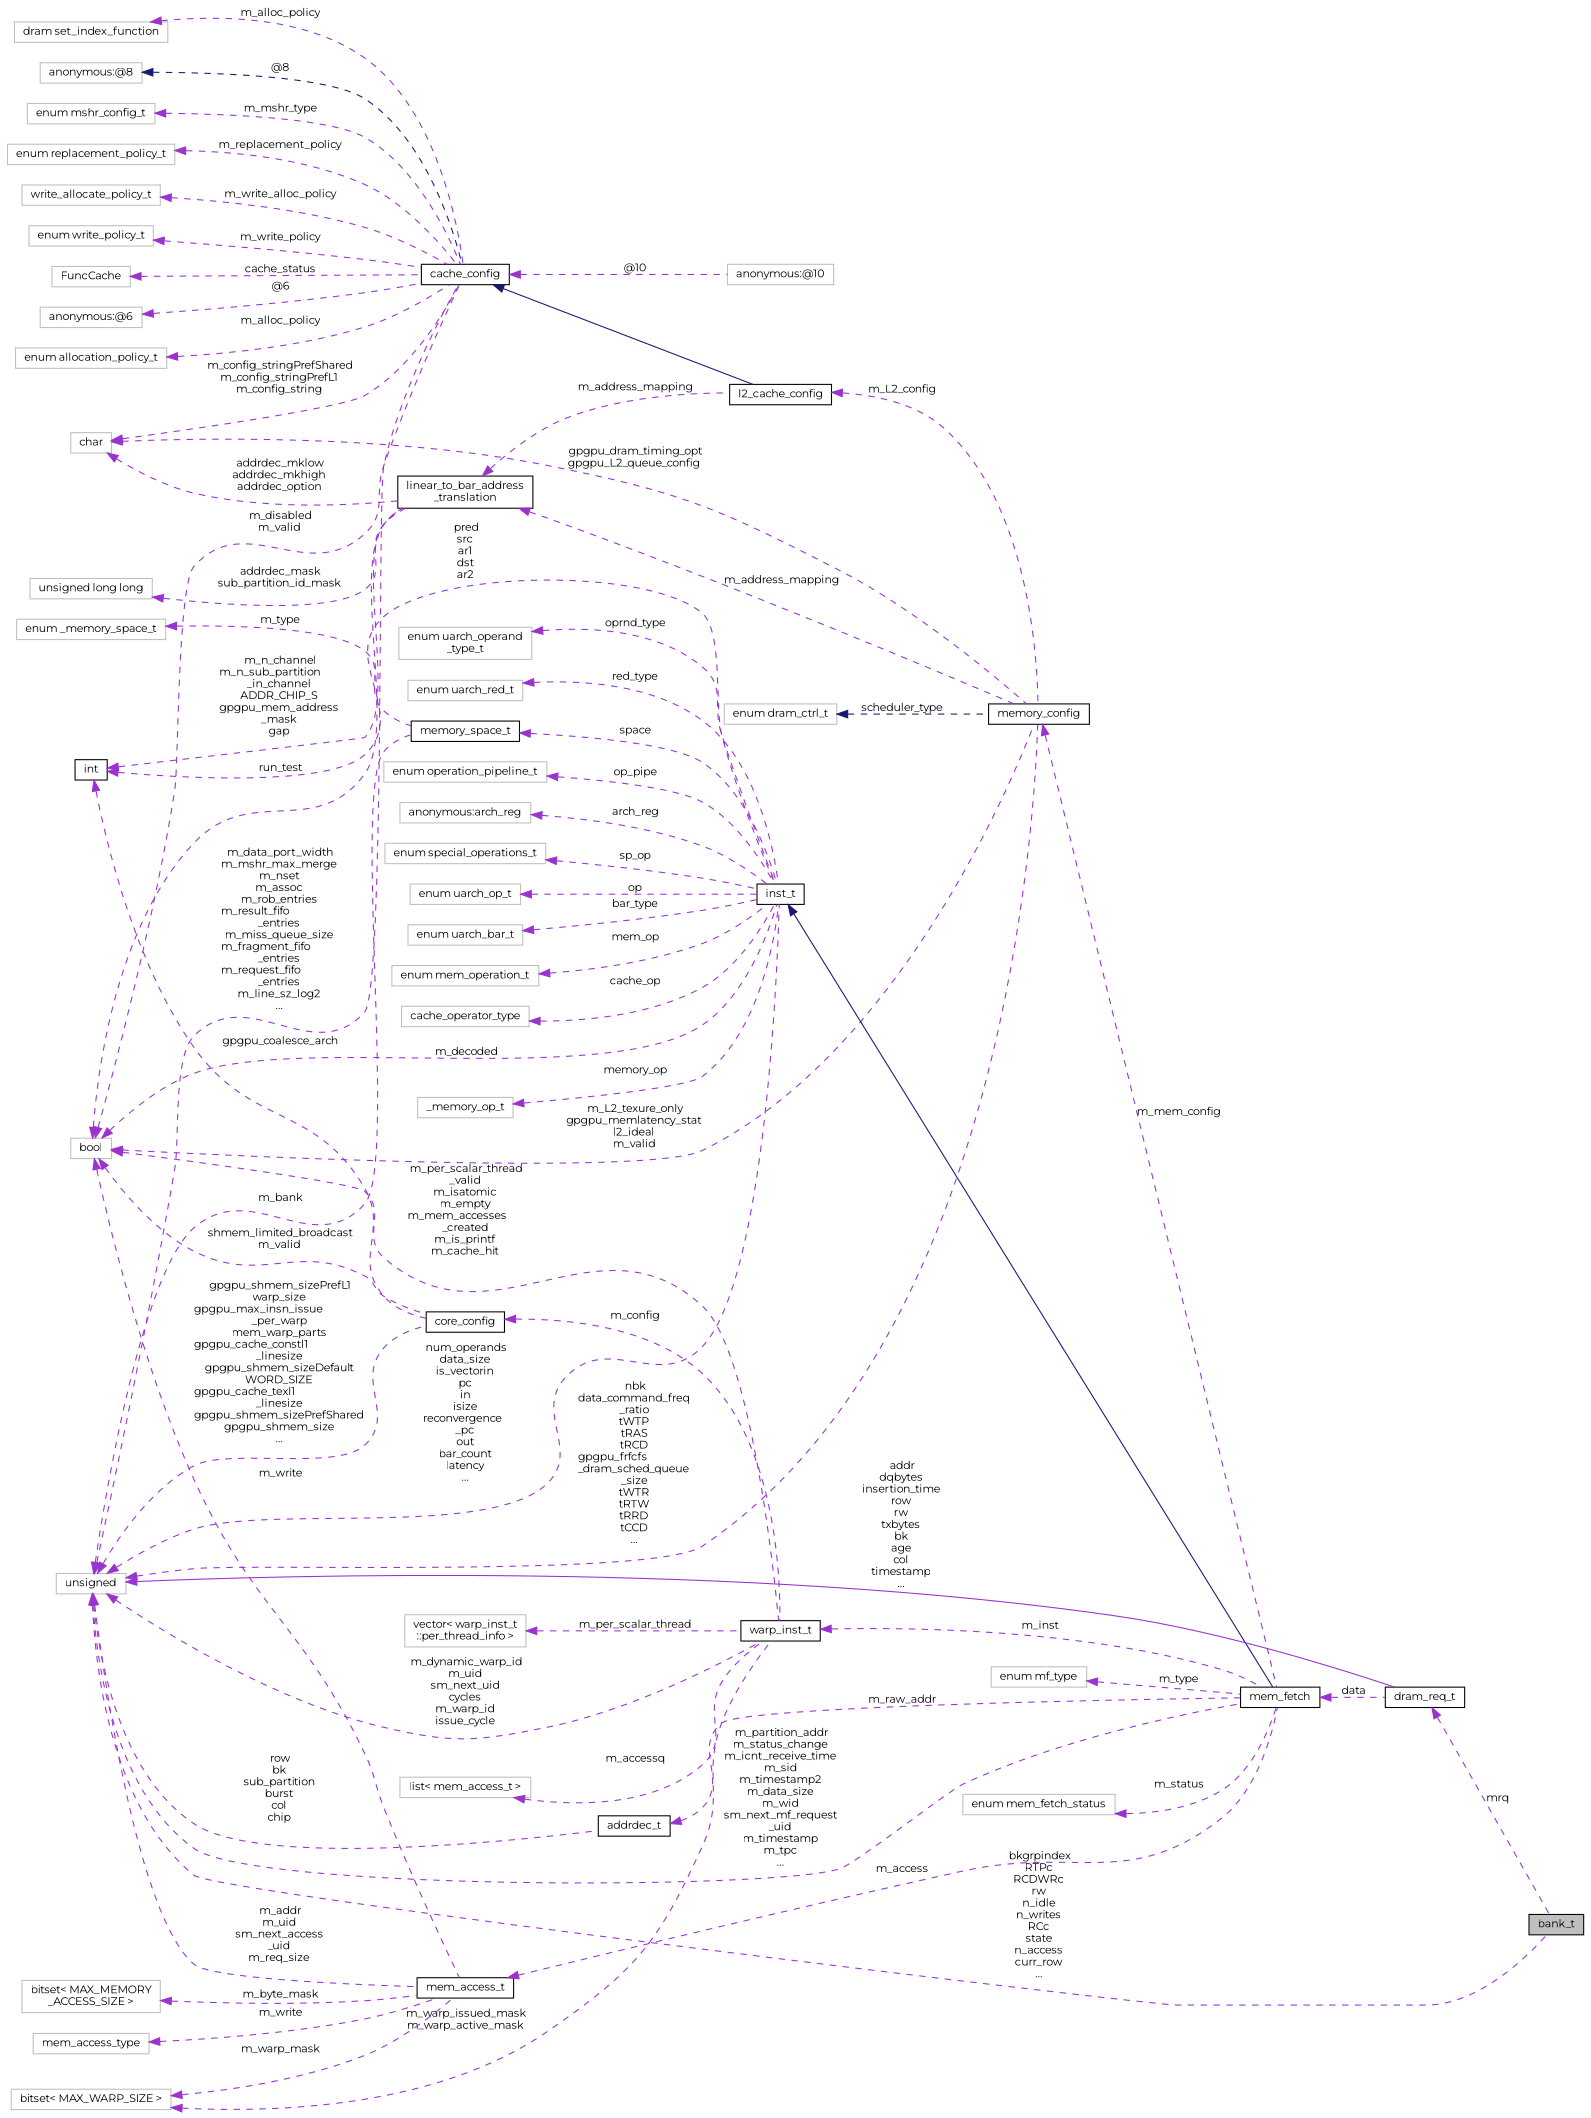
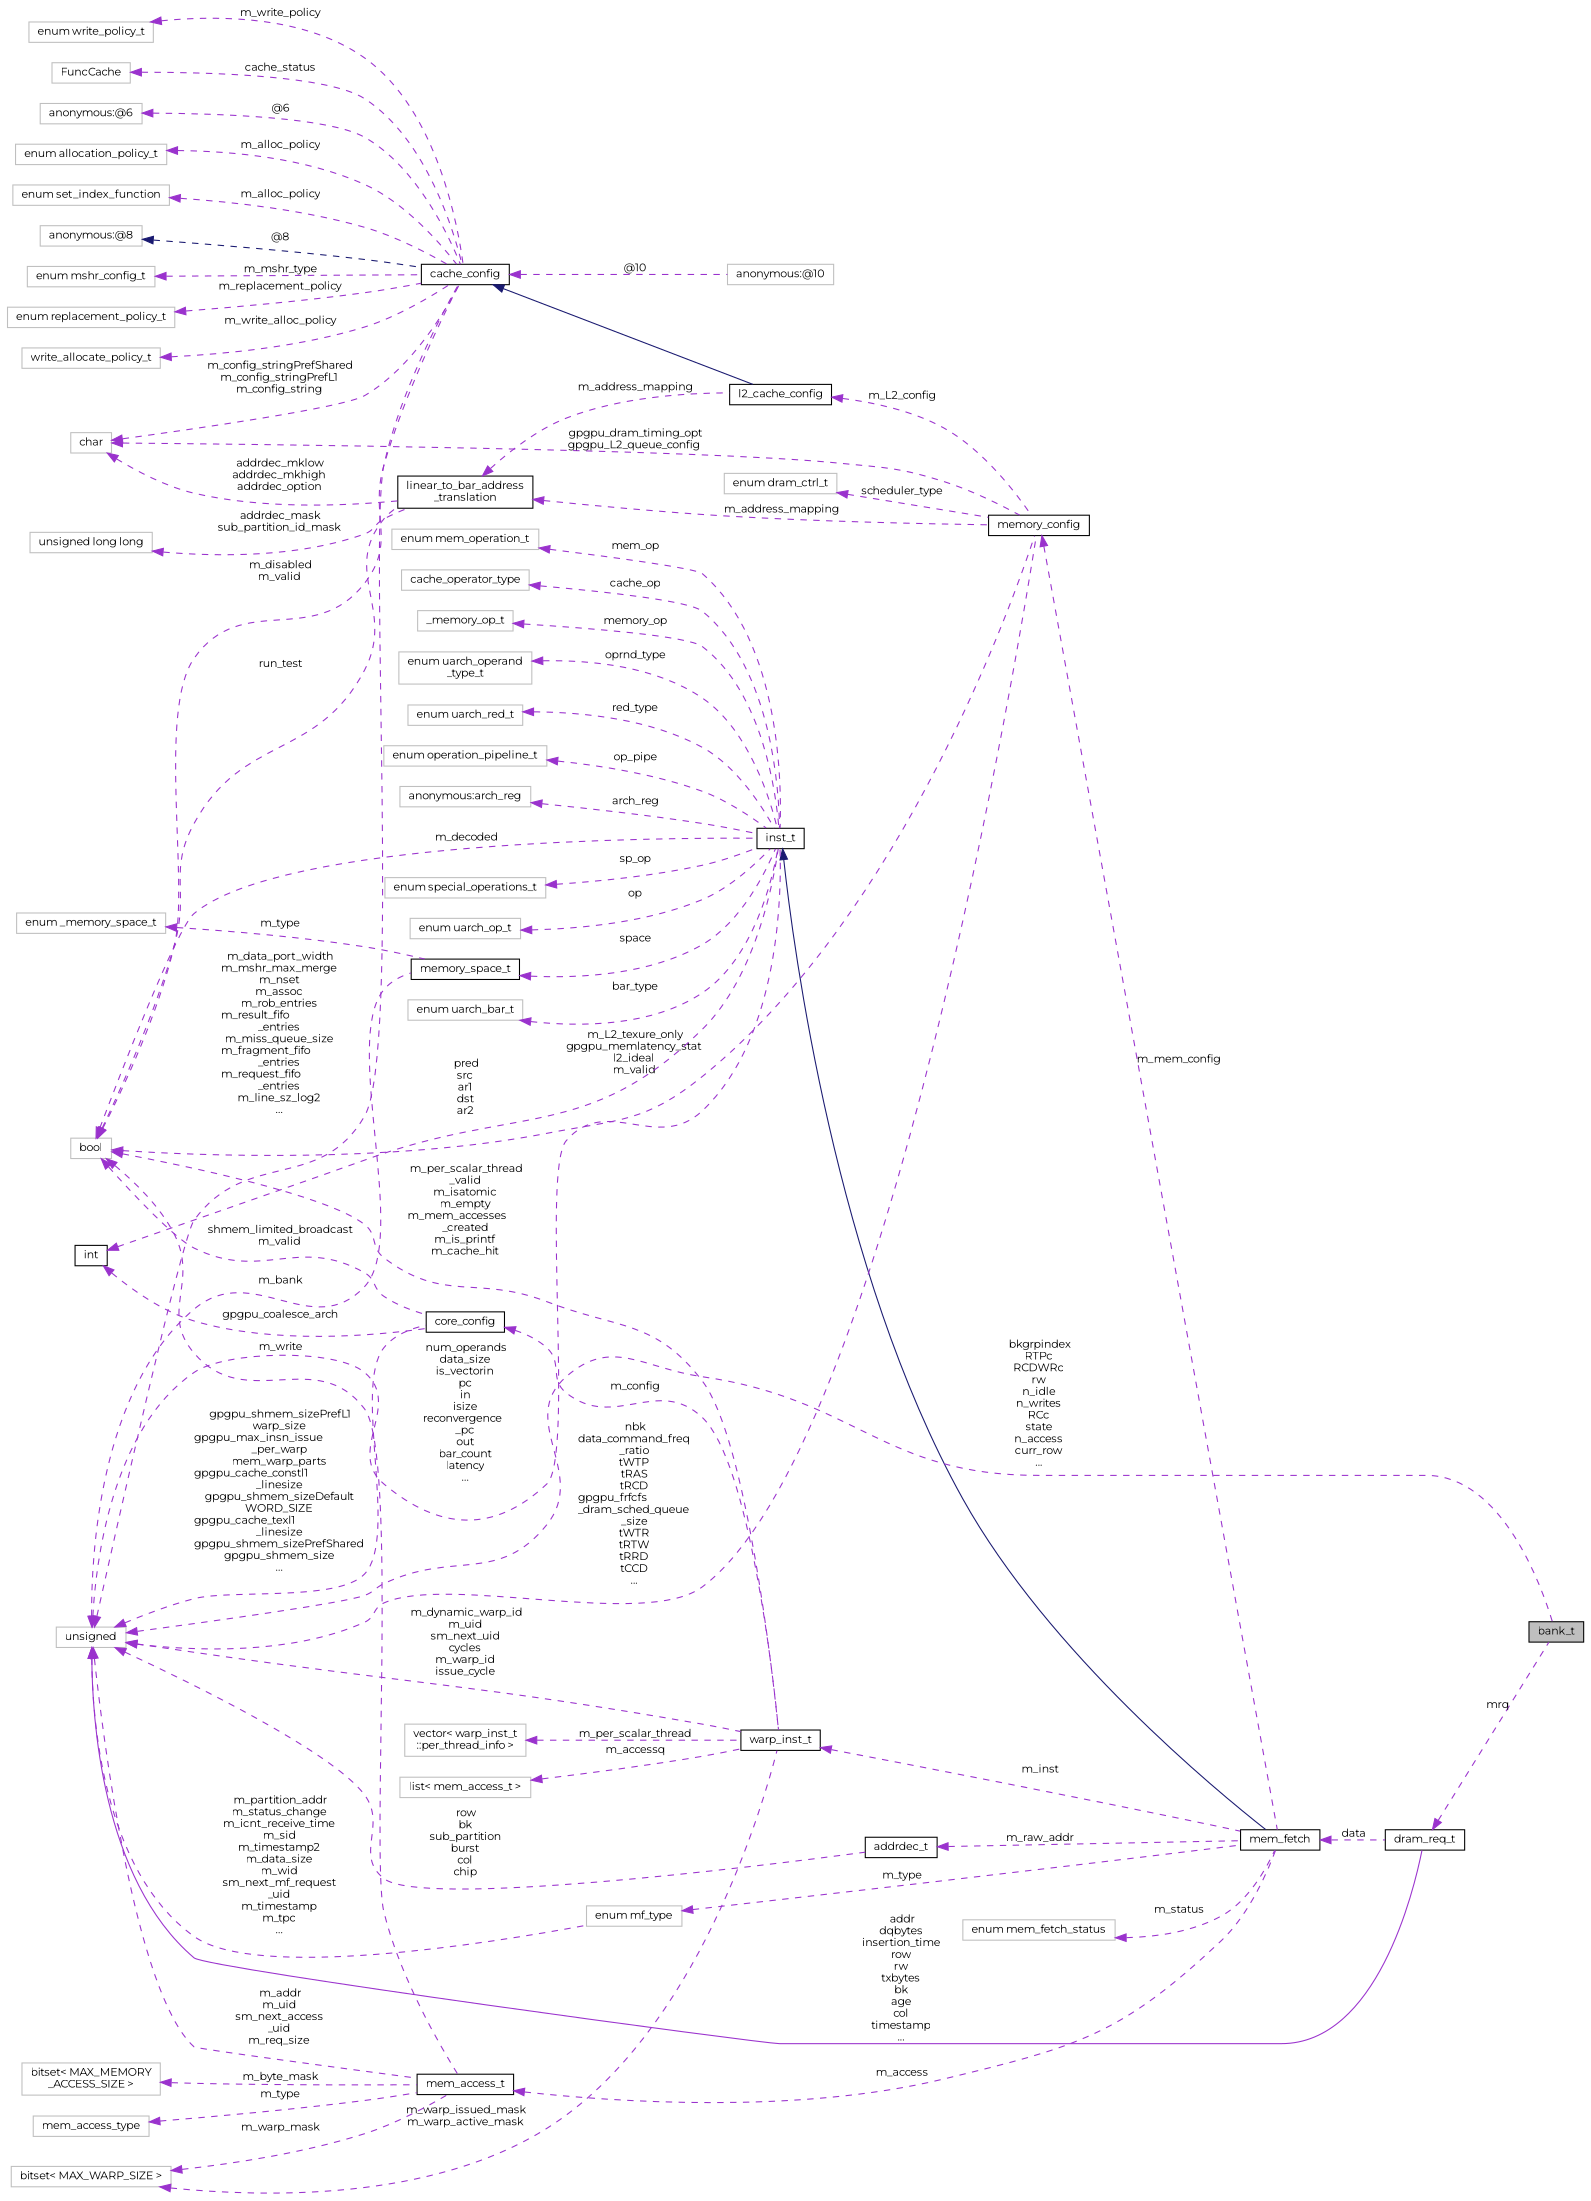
node "dram set_index_function": label "dram set_index_function" -> "enum set_index_function"
edge "memory_config" -> "enum dram_ctrl_t": color midnightblue -> darkorchid3
edge "linear_to_bar_address _translation" -> "int": removed, label "m_n_channel m_n_sub_partition _in_channel ADDR_CHIP_S gpgpu_mem_address _mask gap"
edge "mem_fetch" -> "unsigned": now "enum mf_type" -> "unsigned"
edge "mem_access_t" -> "mem_access_type": label " m_write" -> " m_type"
